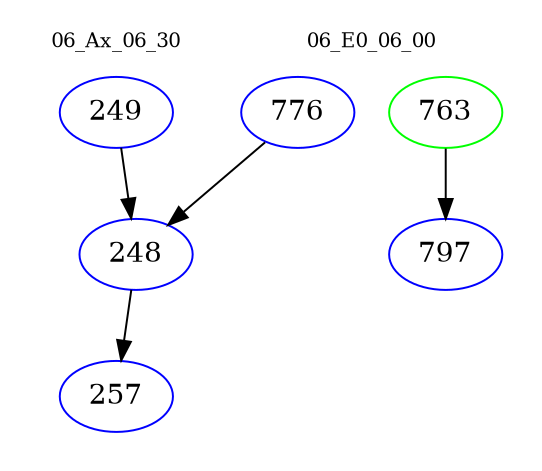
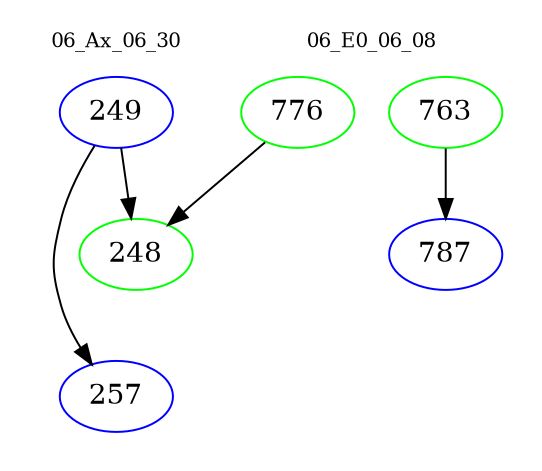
cluster "06_E0_06_00": label "06_E0_06_00" -> "06_E0_06_08"
node "776": color blue -> green
node "248": color blue -> green
node "797": label "797" -> "787"
edge "248" -> "257": now "249" -> "257"
